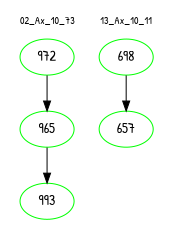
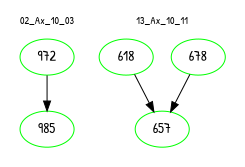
cluster "02_Ax_10_73": label "02_Ax_10_73" -> "02_Ax_10_03"
node "698": label "698" -> "618"
node "678": added
node "965": label "965" -> "985"
node "993": removed
